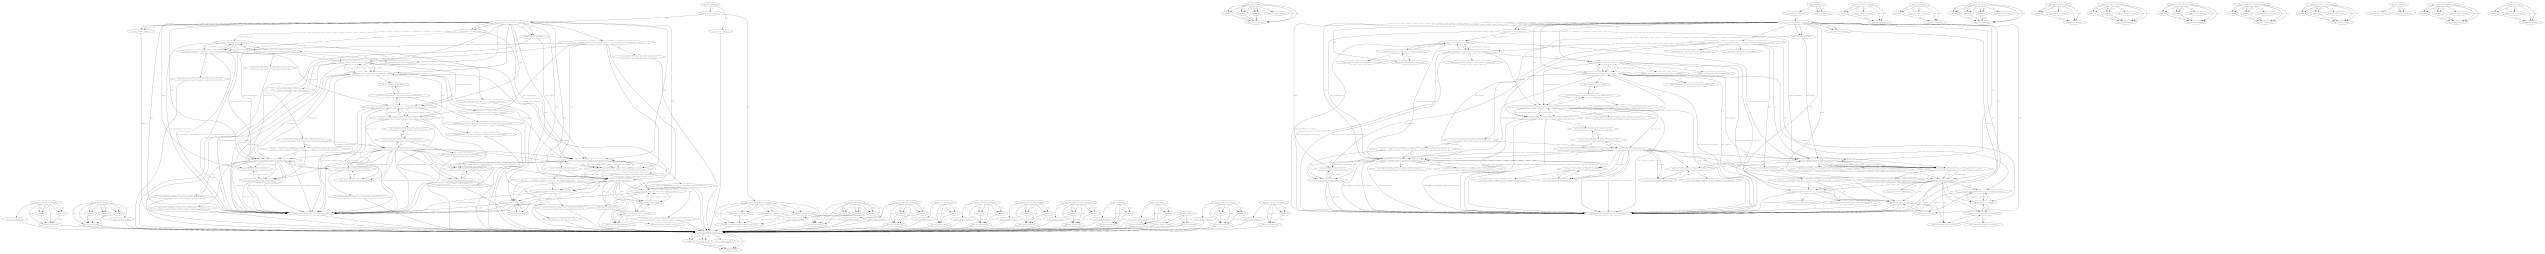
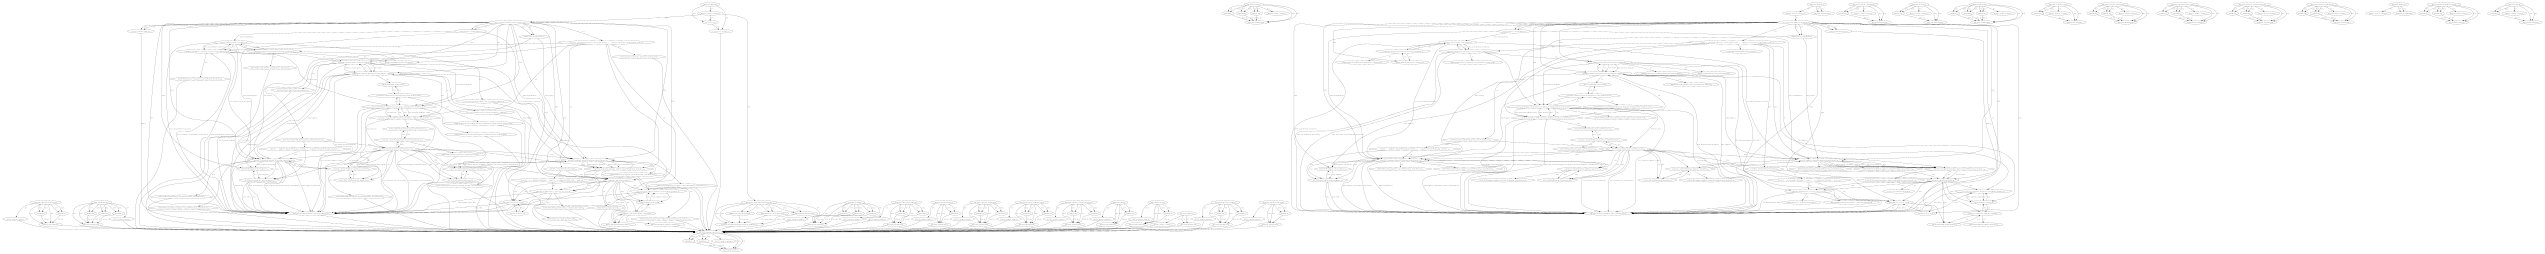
node "(UNKNOWN,),))": added
node "<(LOCAL,Document* document: Document*)<SUB>3</SUB>>": removed
